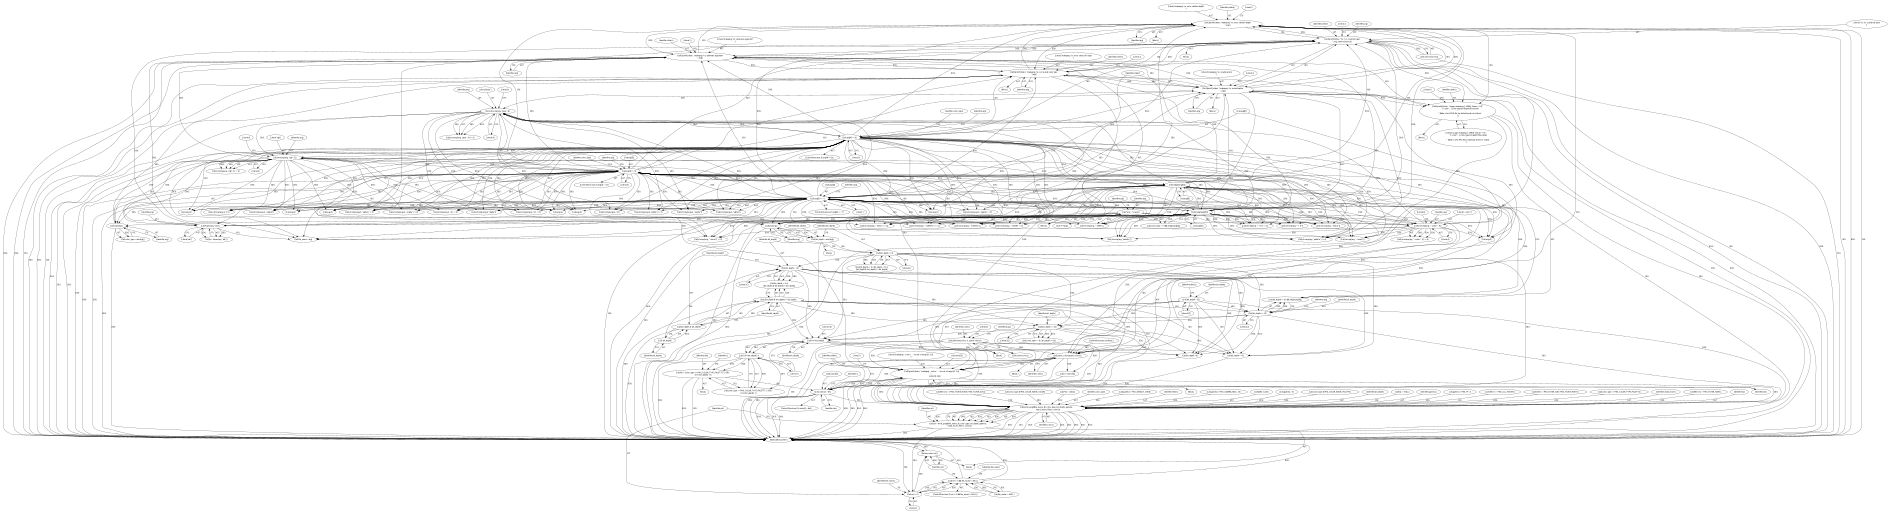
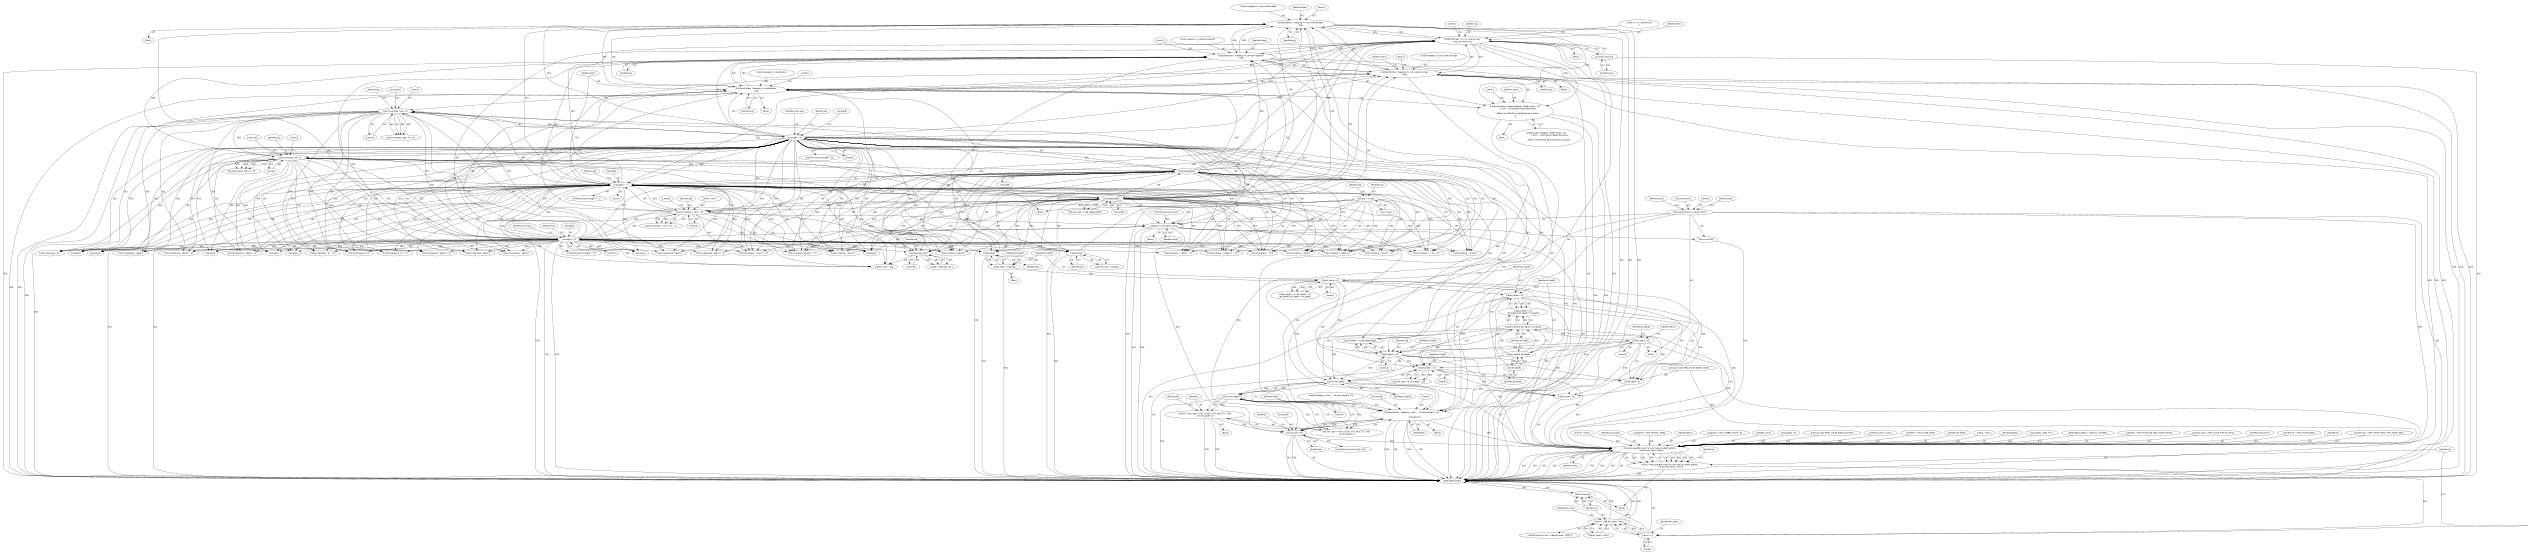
node "(Identifier,errno)": added
edge "(Call,arg[4])" -> "(Call,arg+8)": now "(Call,arg[4] == 0)" -> "(Call,arg+8)"
edge "(Call,arg[3] == 0)" -> "(Call,parse_color(arg+8, colors))": reversed
edge "(Literal,'-')" -> "(Call,arg[0] == '-')": removed, label "AST:"
node "(Literal,16)": removed
edge "(Call,(bit_depth & -bit_depth) != bit_depth)" -> "(Call,bit_depth == 8)": now "(Call,(bit_depth & -bit_depth) != bit_depth)" -> "(Call,bit_depth = 32)"
node "(Literal,1U)": removed
edge "(Call,memset(colors, 0, sizeof colors))" -> "(Call,sizeof colors)": removed, label "CFG:"
edge "(Call,1U<<bit_depth)" -> "(Call,bit_depth < 8)": now "(Call,color_type & PNG_COLOR_MASK_COLOR)" -> "(Call,bit_depth < 8)"
node "(Call,gamma = PNG_GAMMA_MAC_18)": label "(Call,gamma = PNG_GAMMA_MAC_18)" -> "(Call,gamma = PNG_GAMMA_PAETH_18)"
node "(Call,filters == PNG_ALL_FILTERS)": label "(Call,filters == PNG_ALL_FILTERS)" -> "(MethodReturn,filters == PNG_ALL_FILTERS)"
node "(Call,*head_insert = NULL)": added
node "(Call,filters = PNG_FILTER_NONE)": added
edge "(MethodReturn,RET)" -> "(Call,ret != 0)": reversed
